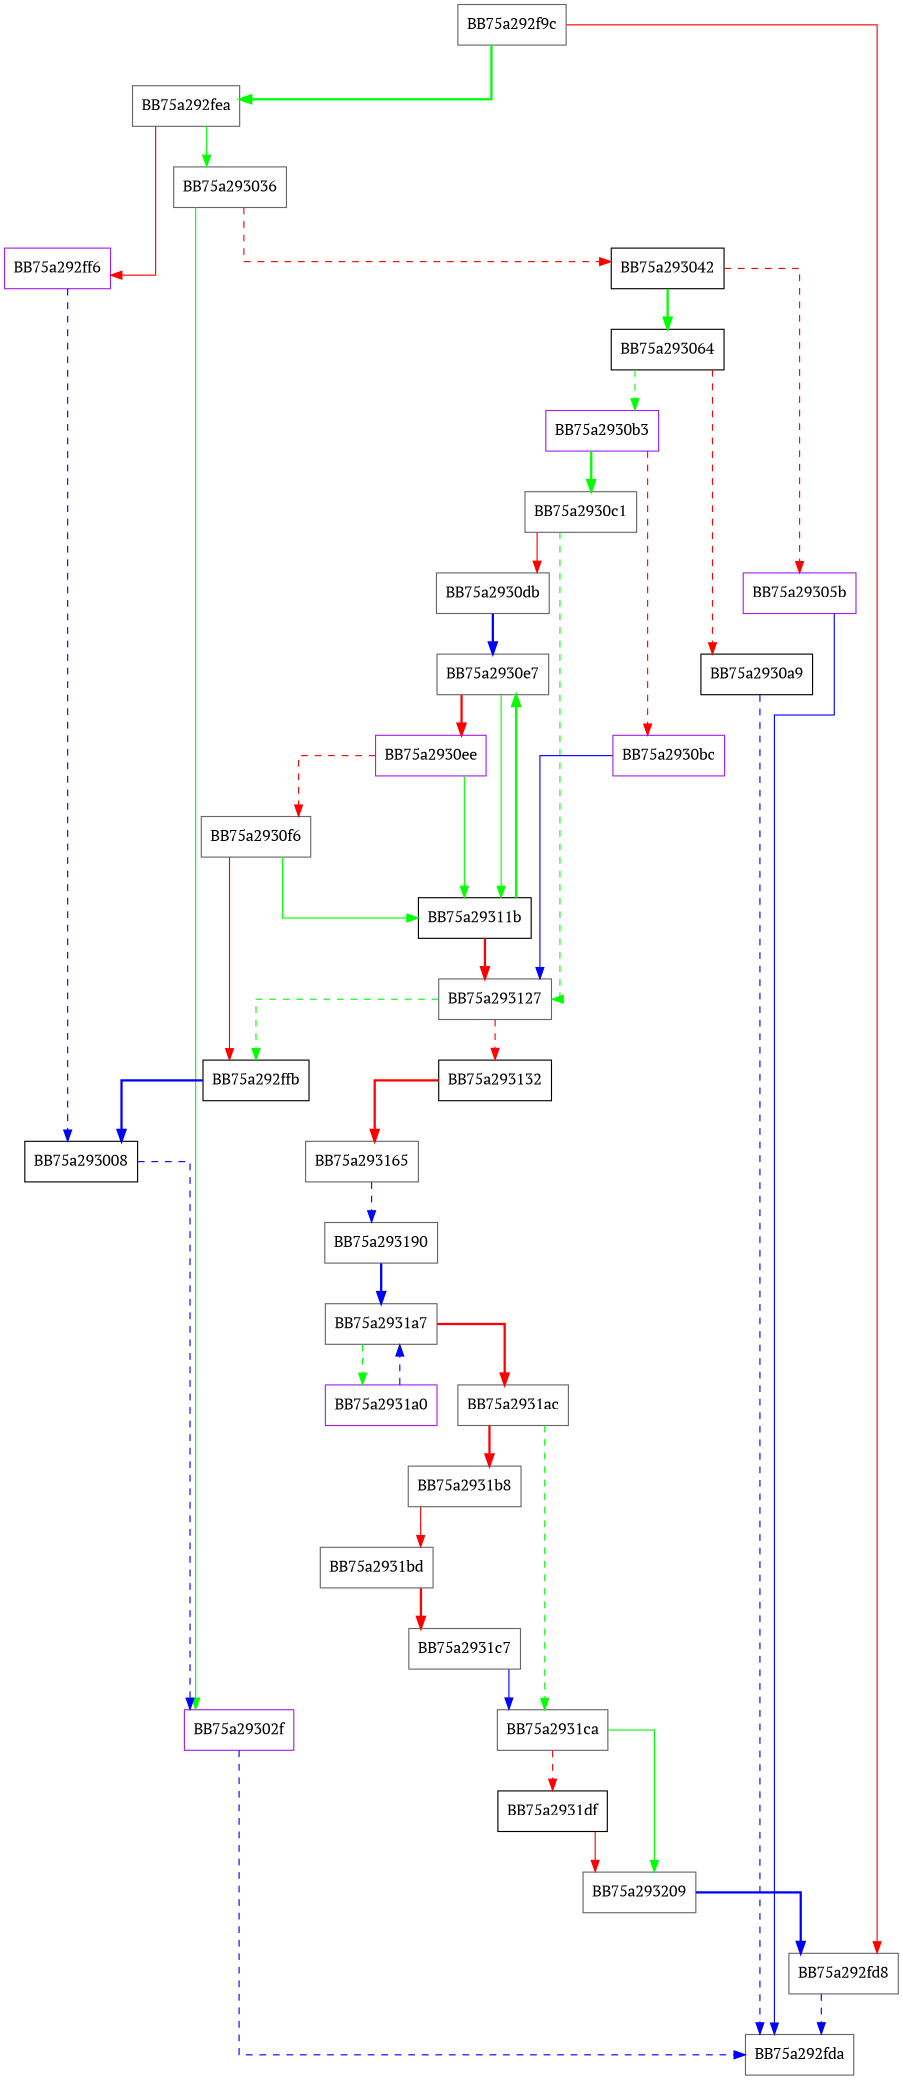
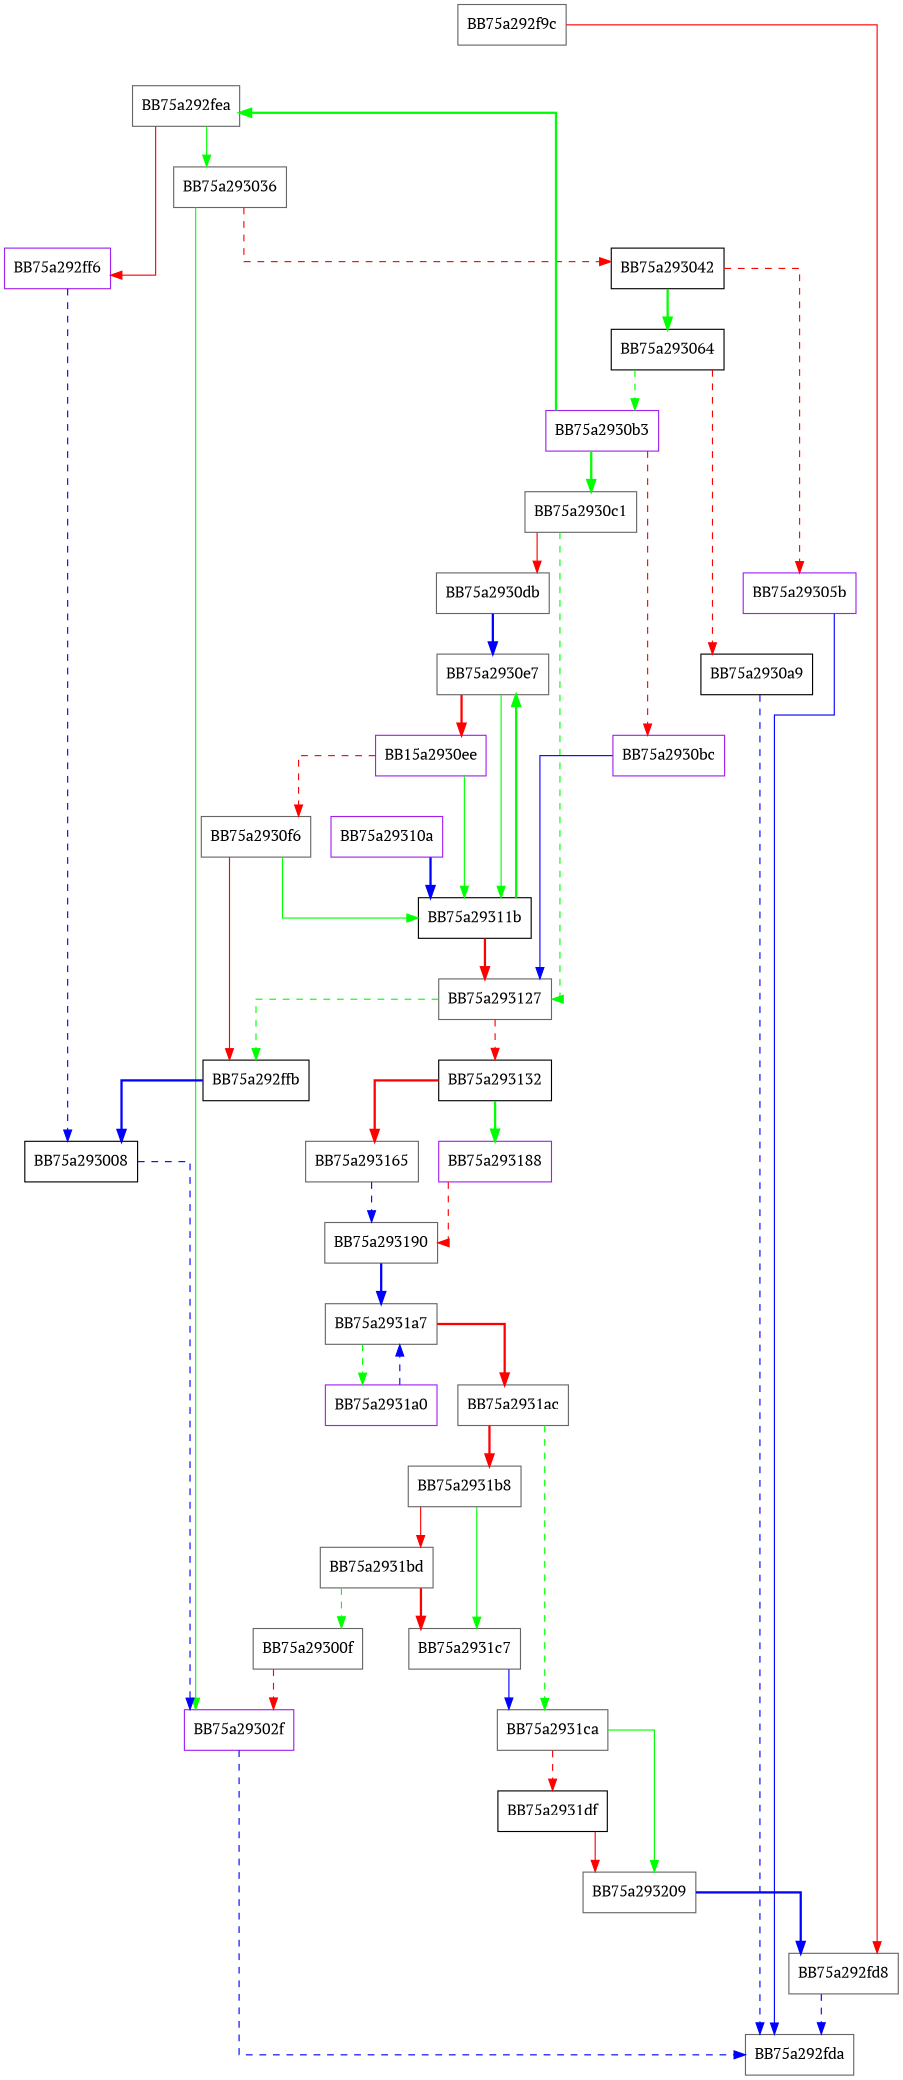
edge "BB75a292f9c" -> "BB75a292fea": now "BB75a2930b3" -> "BB75a292fea"
node "BB75a2930ee": label "BB75a2930ee" -> "BB15a2930ee"
node "BB75a29310a": added
node "BB75a293188": added
edge "BB75a2931b8" -> "BB75a2931c7": added
node "BB75a29300f": added
